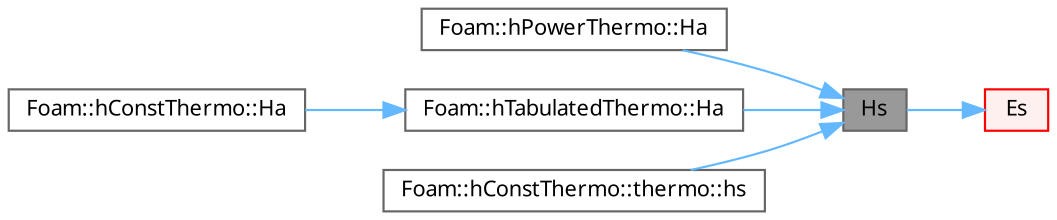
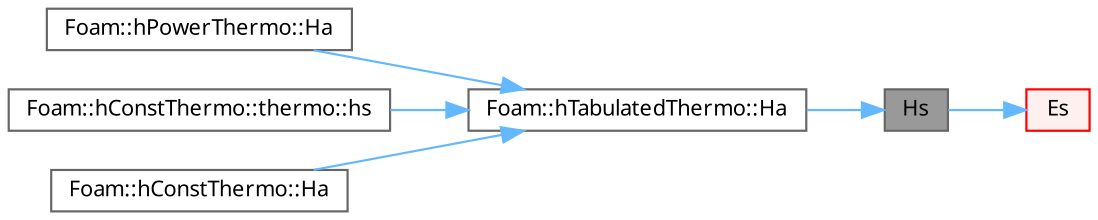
edge "Foam::hPowerThermo::Ha" -> "Hs": now "Foam::hPowerThermo::Ha" -> "Foam::hTabulatedThermo::Ha"
edge "Foam::hConstThermo::thermo::hs" -> "Hs": now "Foam::hConstThermo::thermo::hs" -> "Foam::hTabulatedThermo::Ha"
